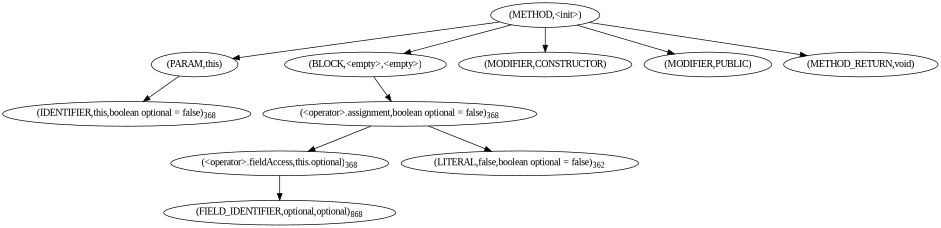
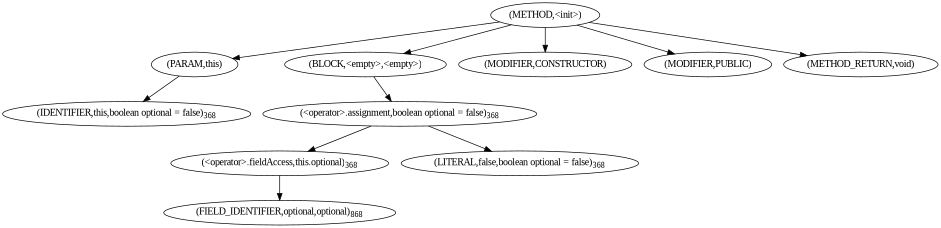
node "(LITERAL,false,boolean optional = false)": text "362" -> "368"
